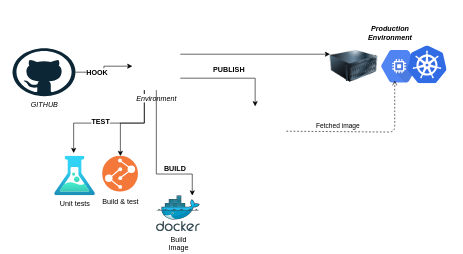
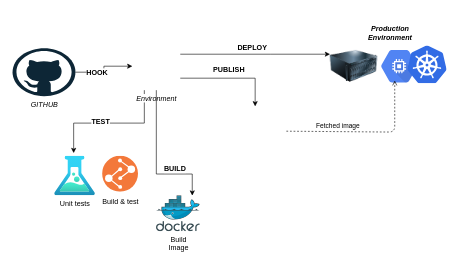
node "DEPLOY": added
edge "Environment" -> "Build & test": removed
